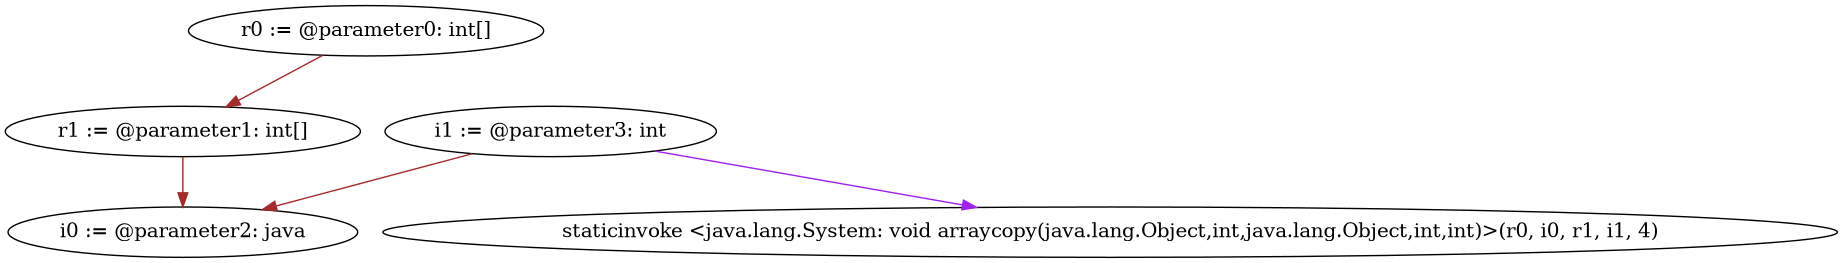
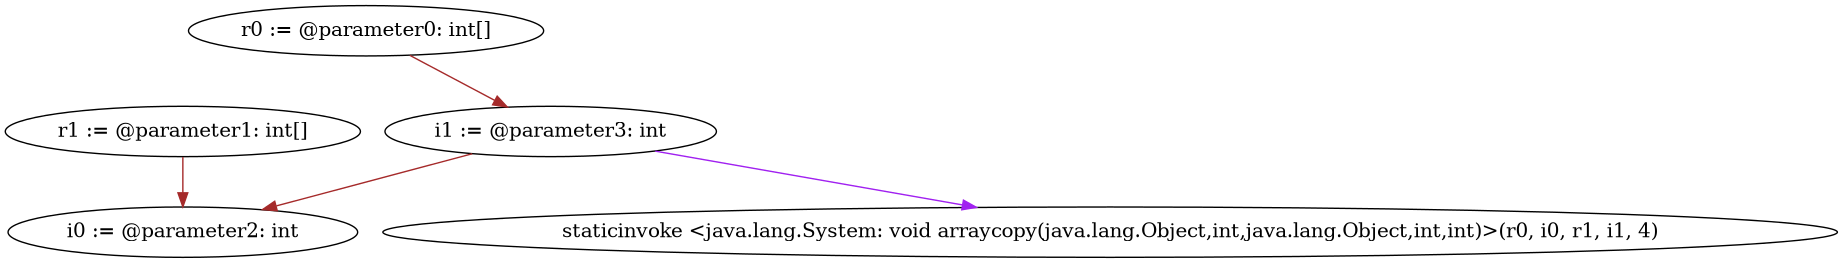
edge "r0 := @parameter0: int[]" -> "r1 := @parameter1: int[]": now "r0 := @parameter0: int[]" -> "i1 := @parameter3: int"
node "i0 := @parameter2: java": label "i0 := @parameter2: java" -> "i0 := @parameter2: int"
